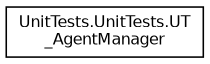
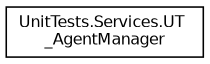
node "UnitTests.UnitTests.UT _AgentManager": label "UnitTests.UnitTests.UT _AgentManager" -> "UnitTests.Services.UT _AgentManager"
